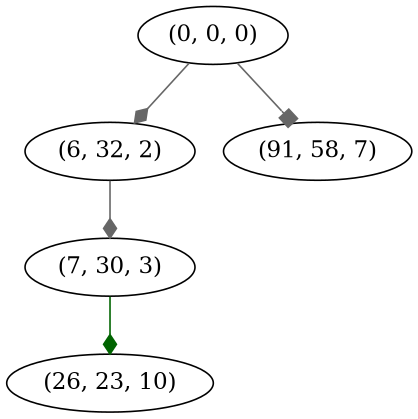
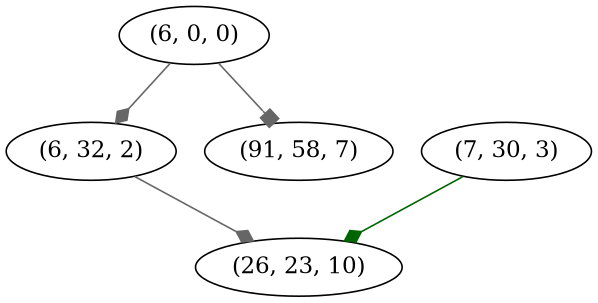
node "(0, 0, 0)": label "(0, 0, 0)" -> "(6, 0, 0)"
edge "(6, 32, 2)" -> "(7, 30, 3)": now "(6, 32, 2)" -> "(26, 23, 10)"
